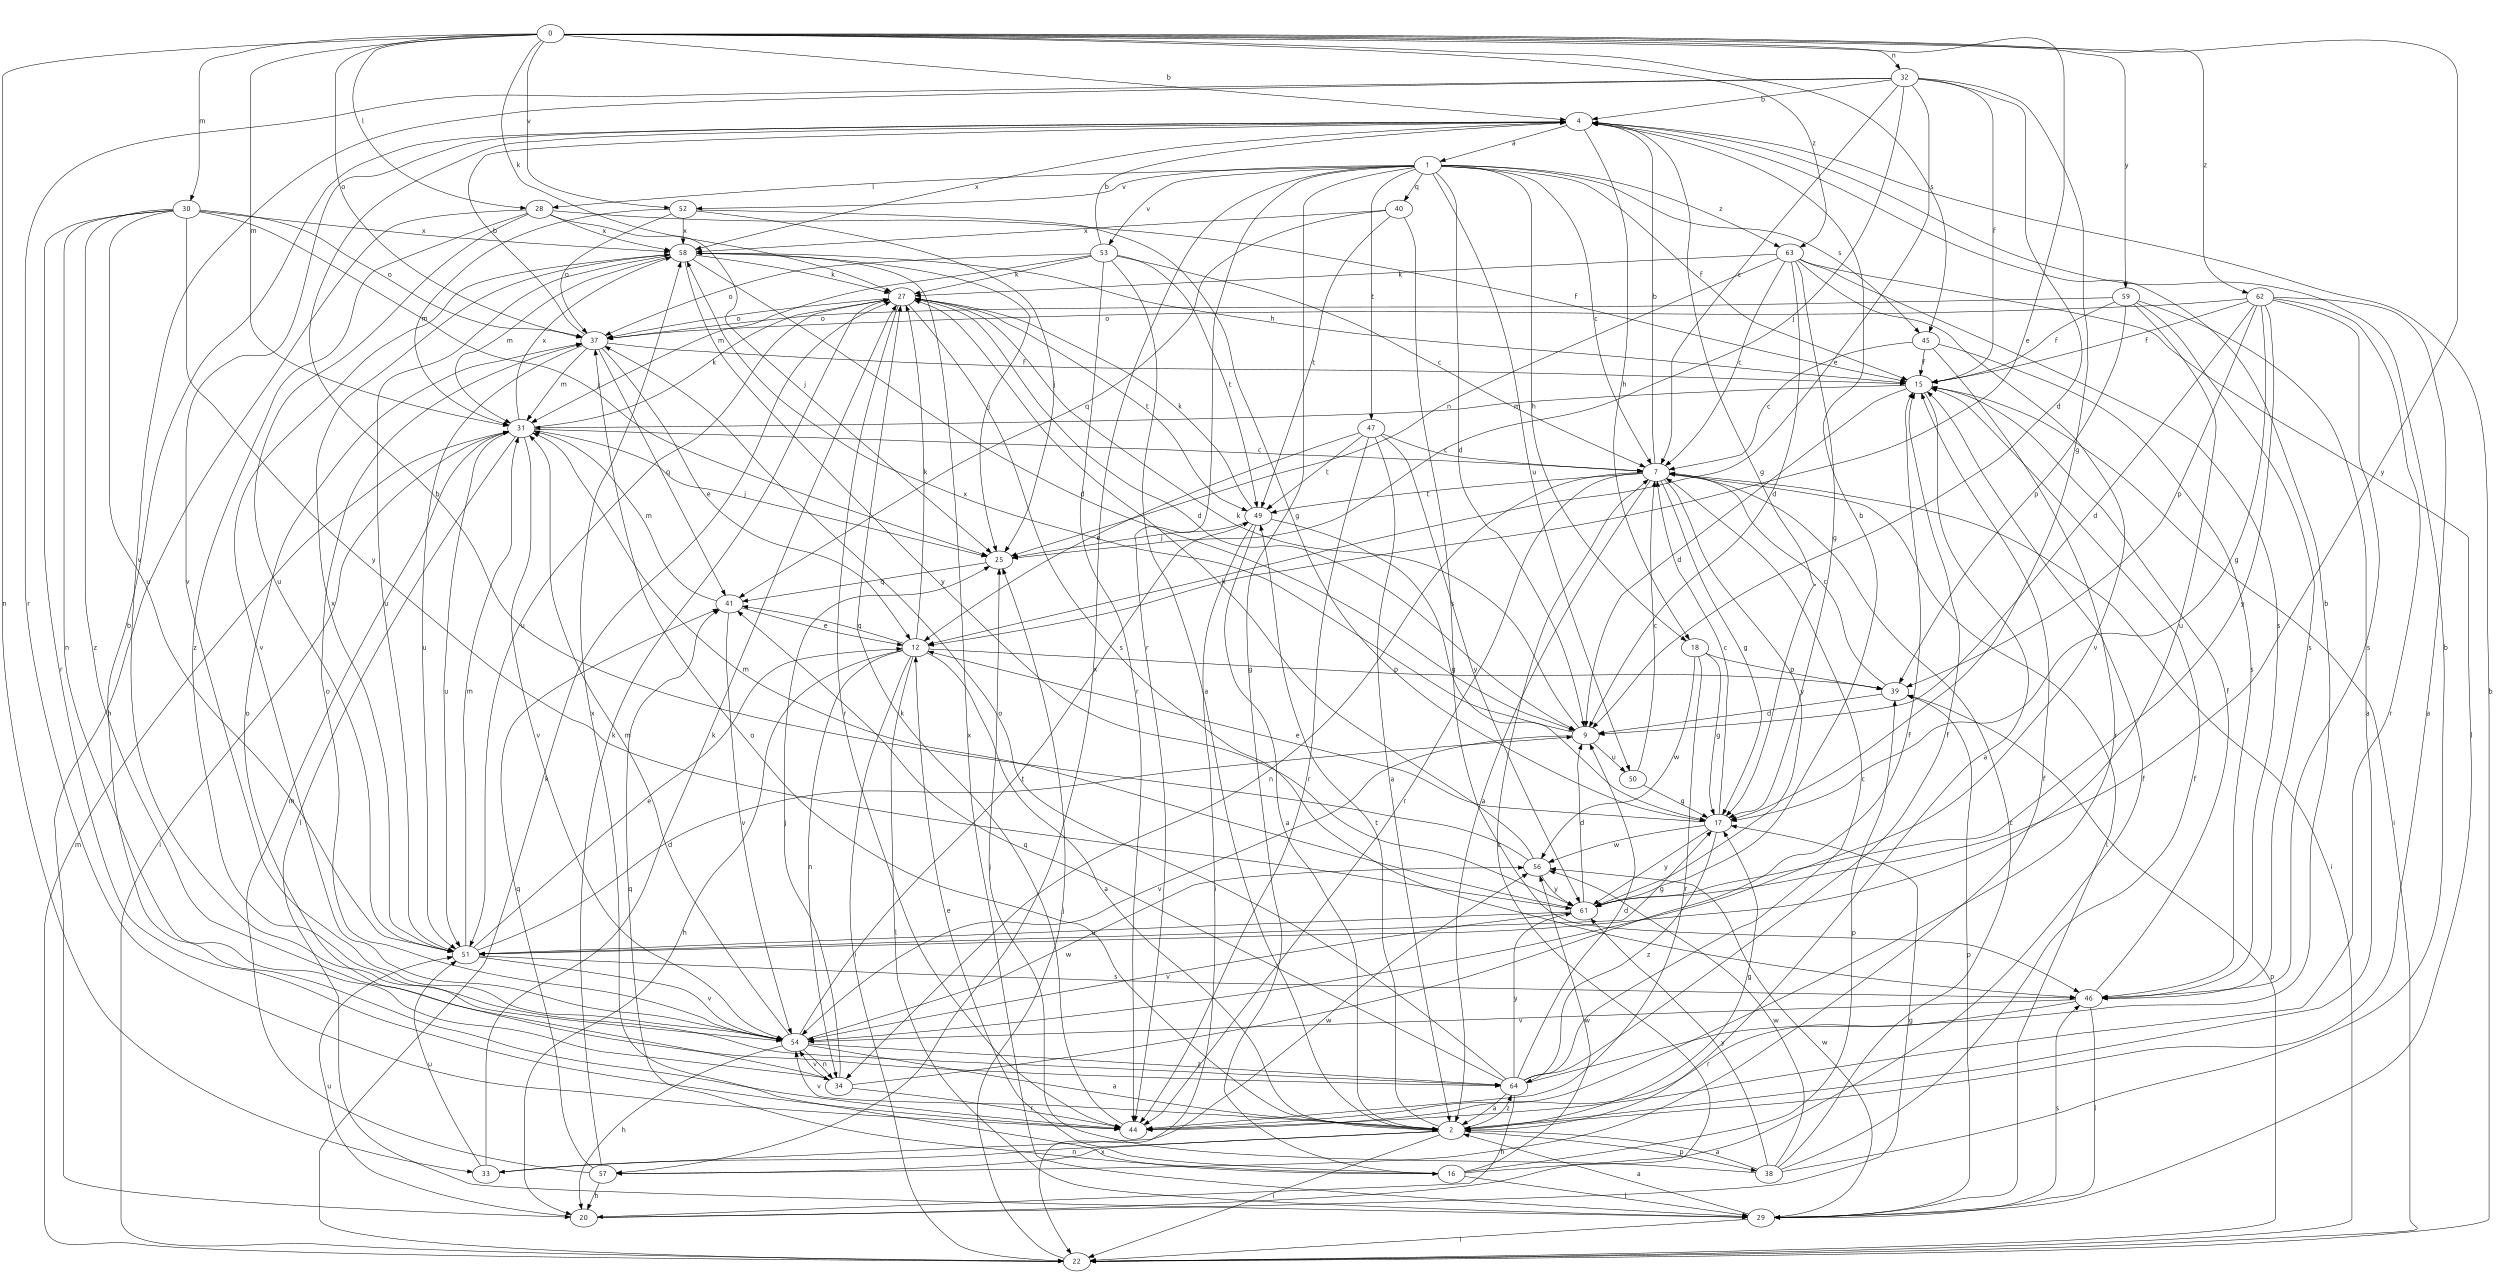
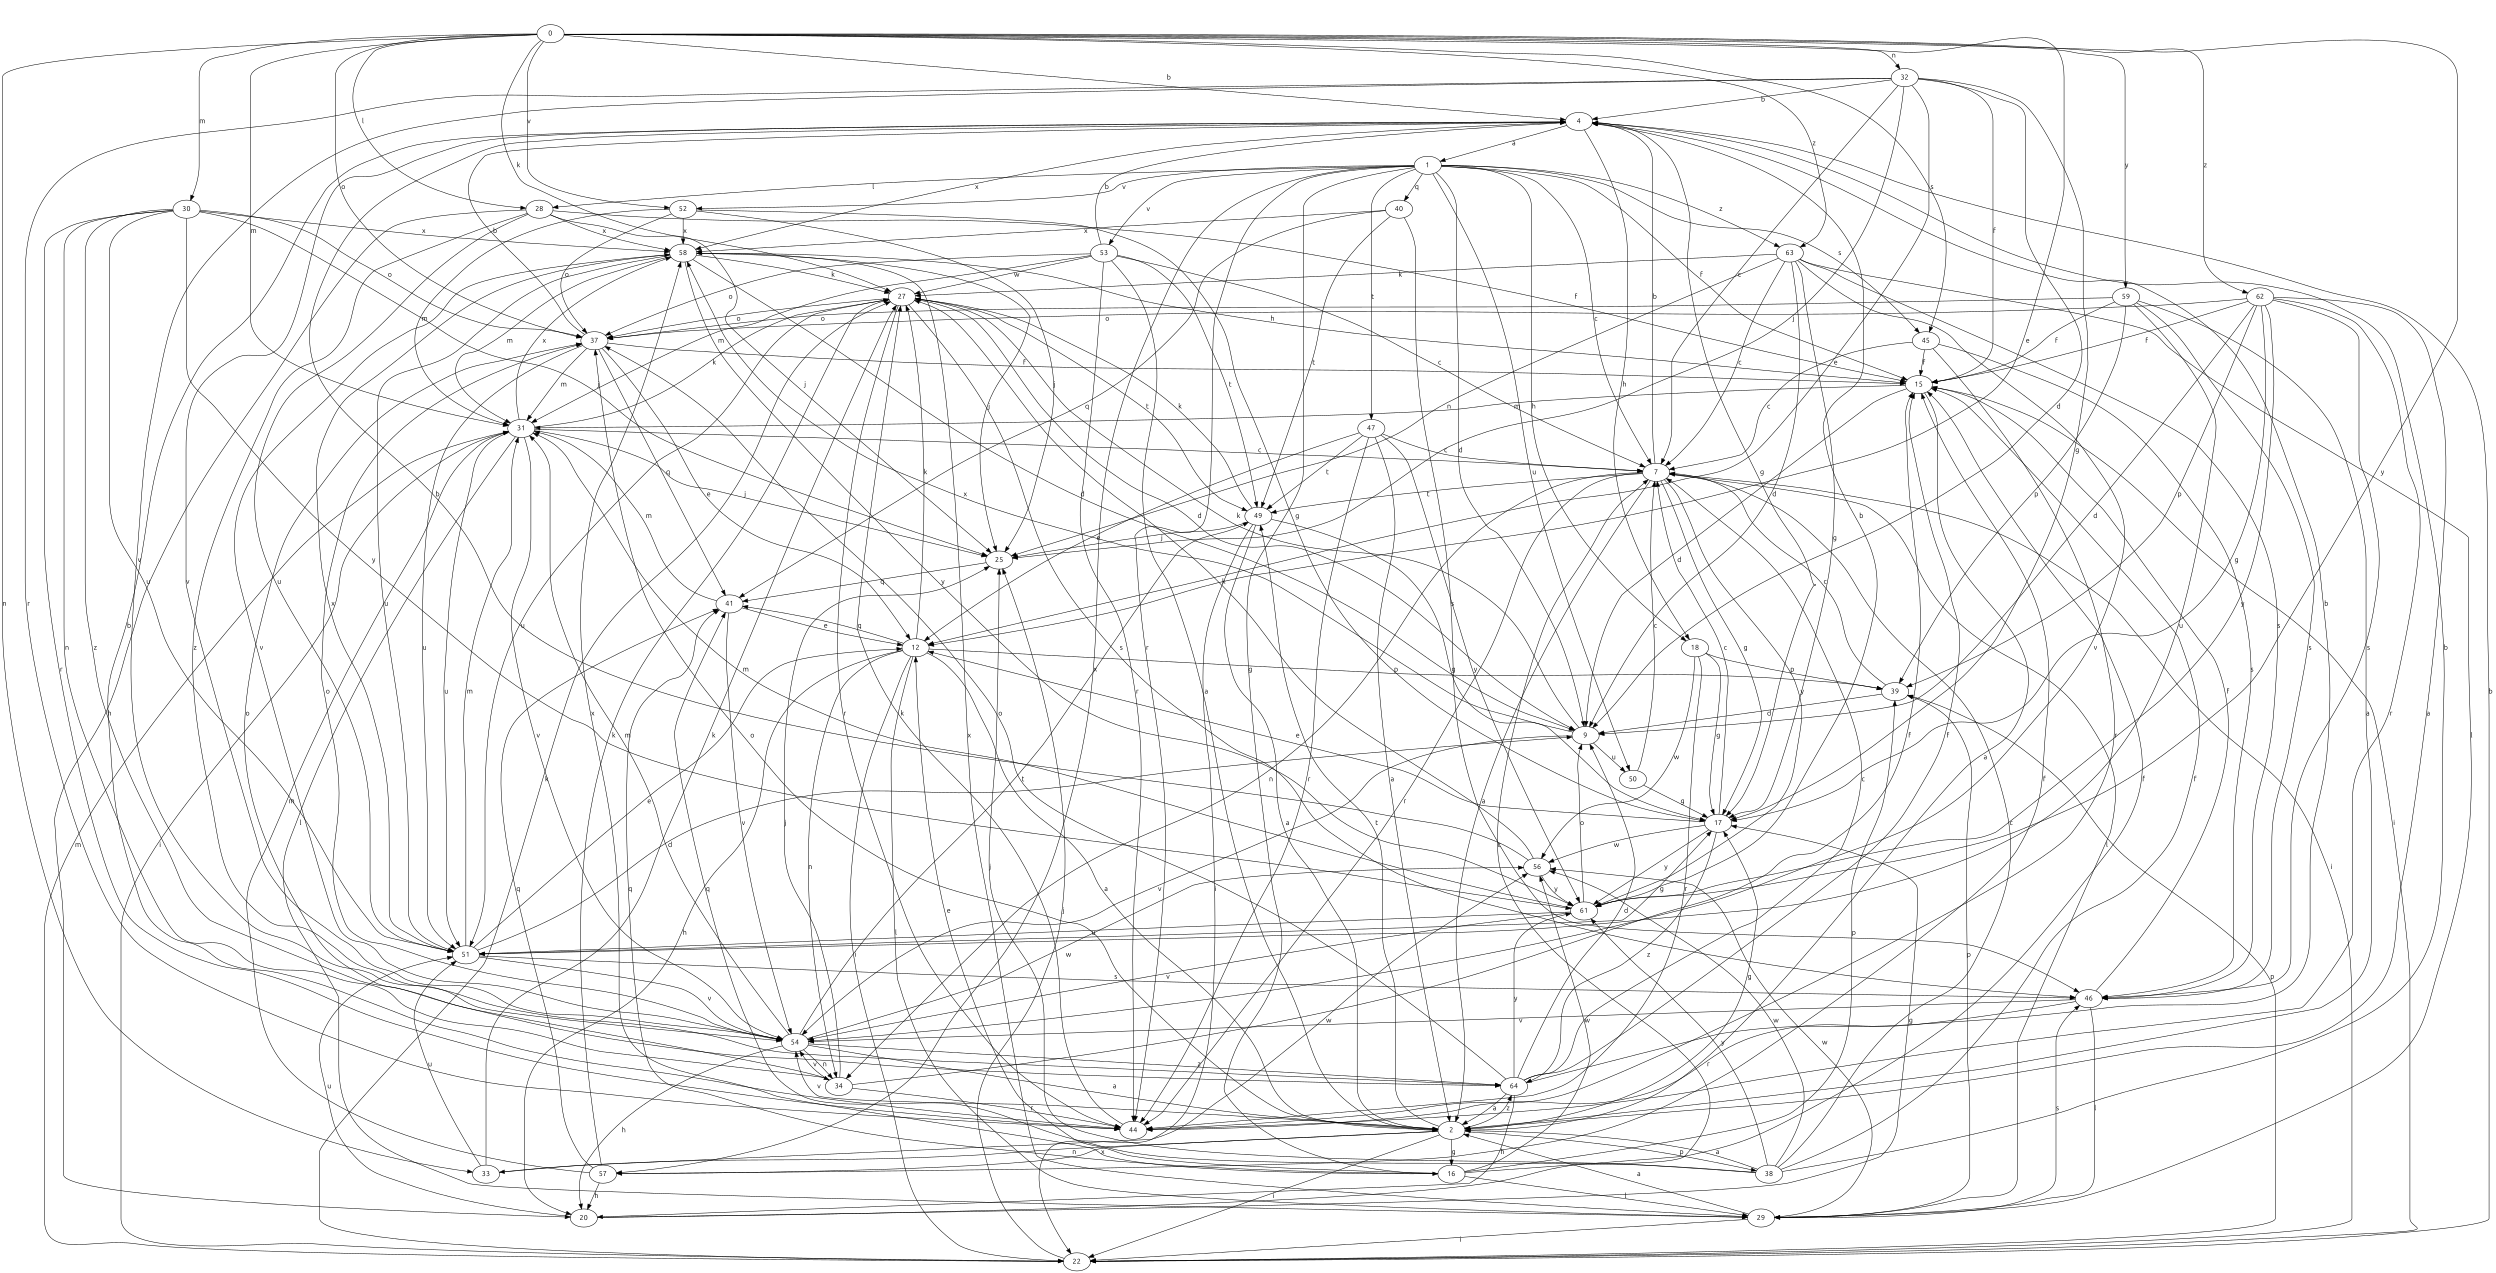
edge "53" -> "27": label "k" -> "w"
edge "61" -> "9": label "d" -> "o"
edge "64" -> "41": now "38" -> "41"
edge "2" -> "16": added, label "g"
